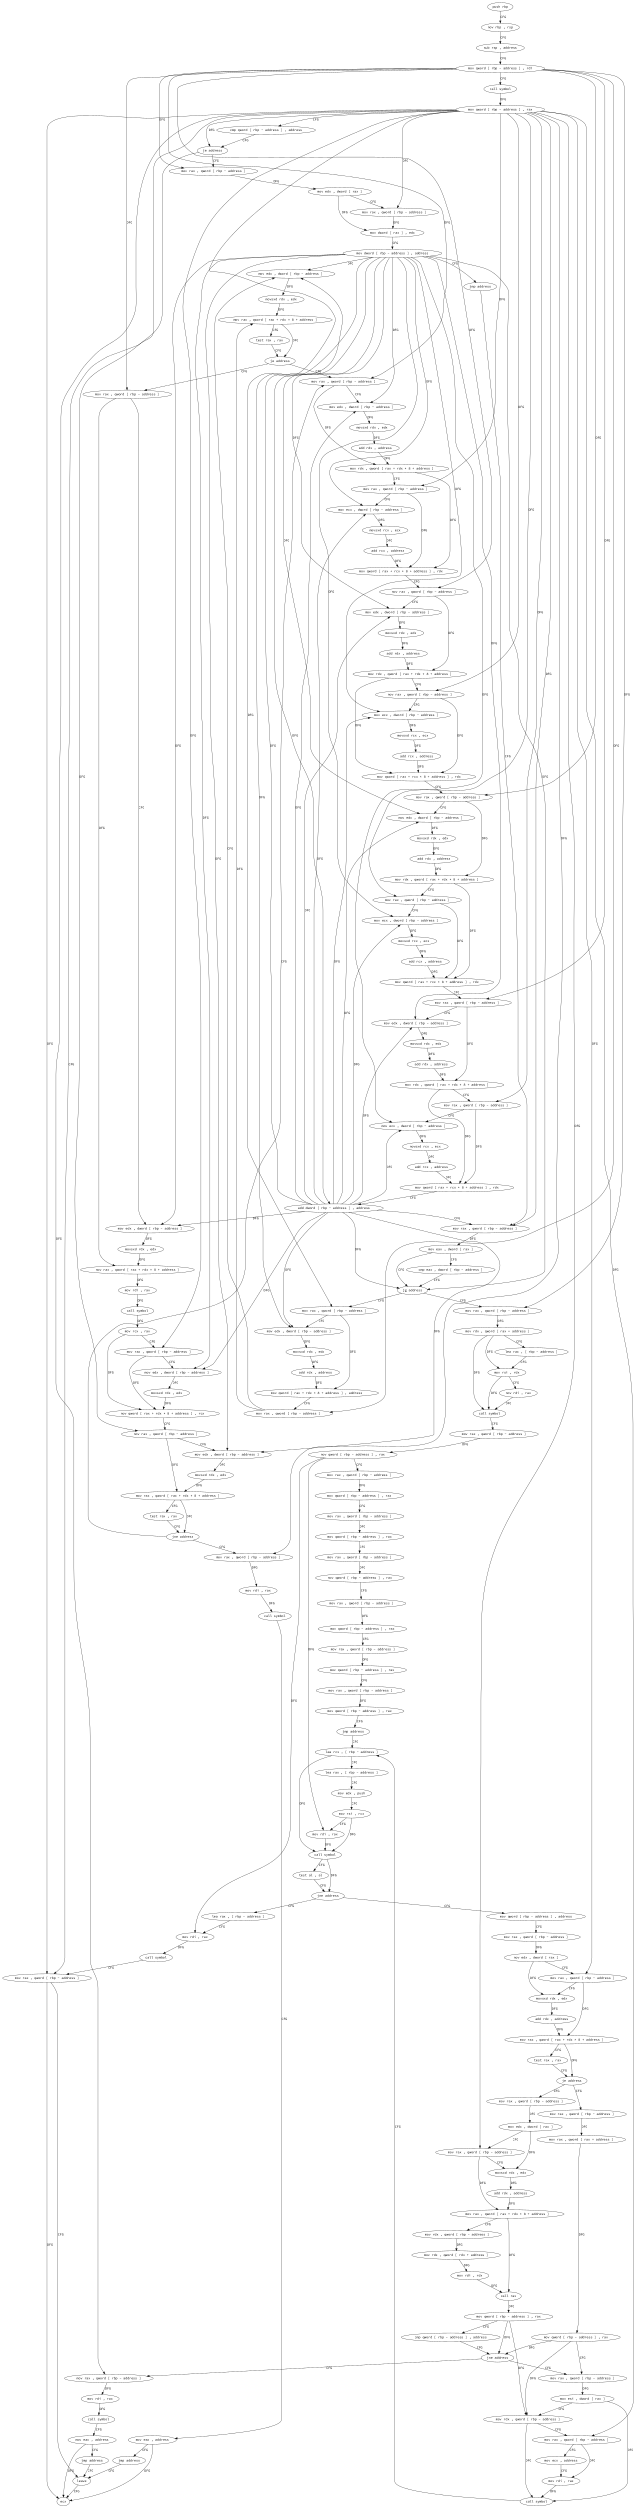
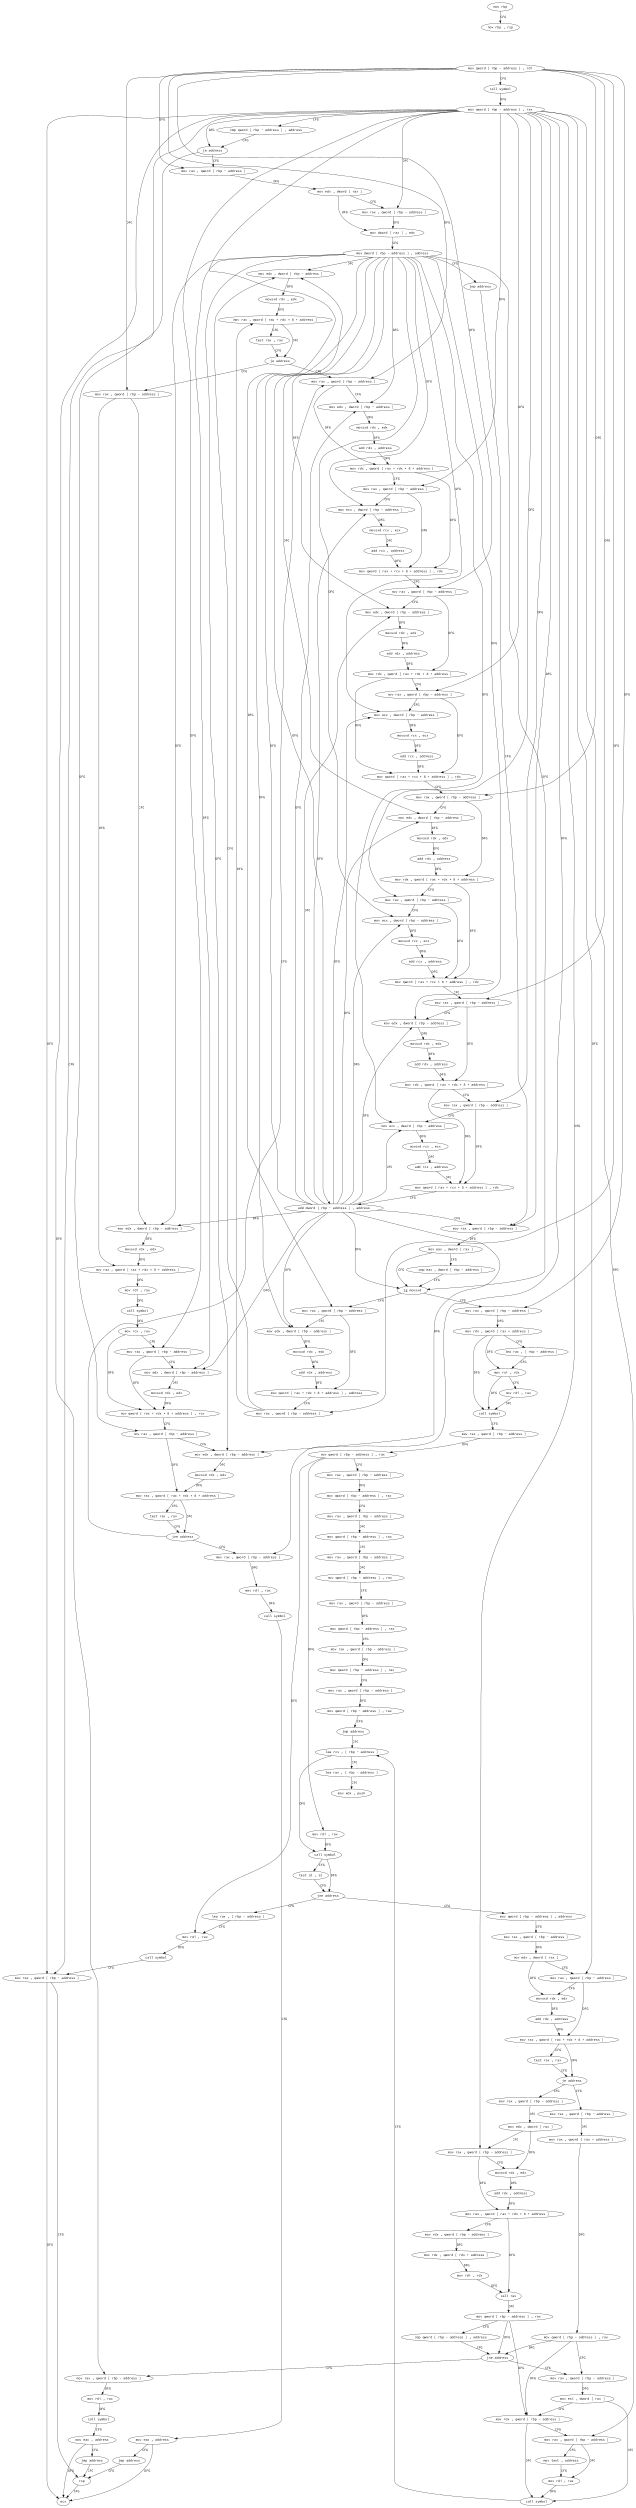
node "push rbp": label "push rbp" -> "mov rbp"
node "sub rsp , address": removed
node "jg address": label "jg address" -> "jg movsxd"
node "mov rsi , rcx": removed
node "mov ecx , address": label "mov ecx , address" -> "mov test , address"
node "leave": label "leave" -> "rsp"
